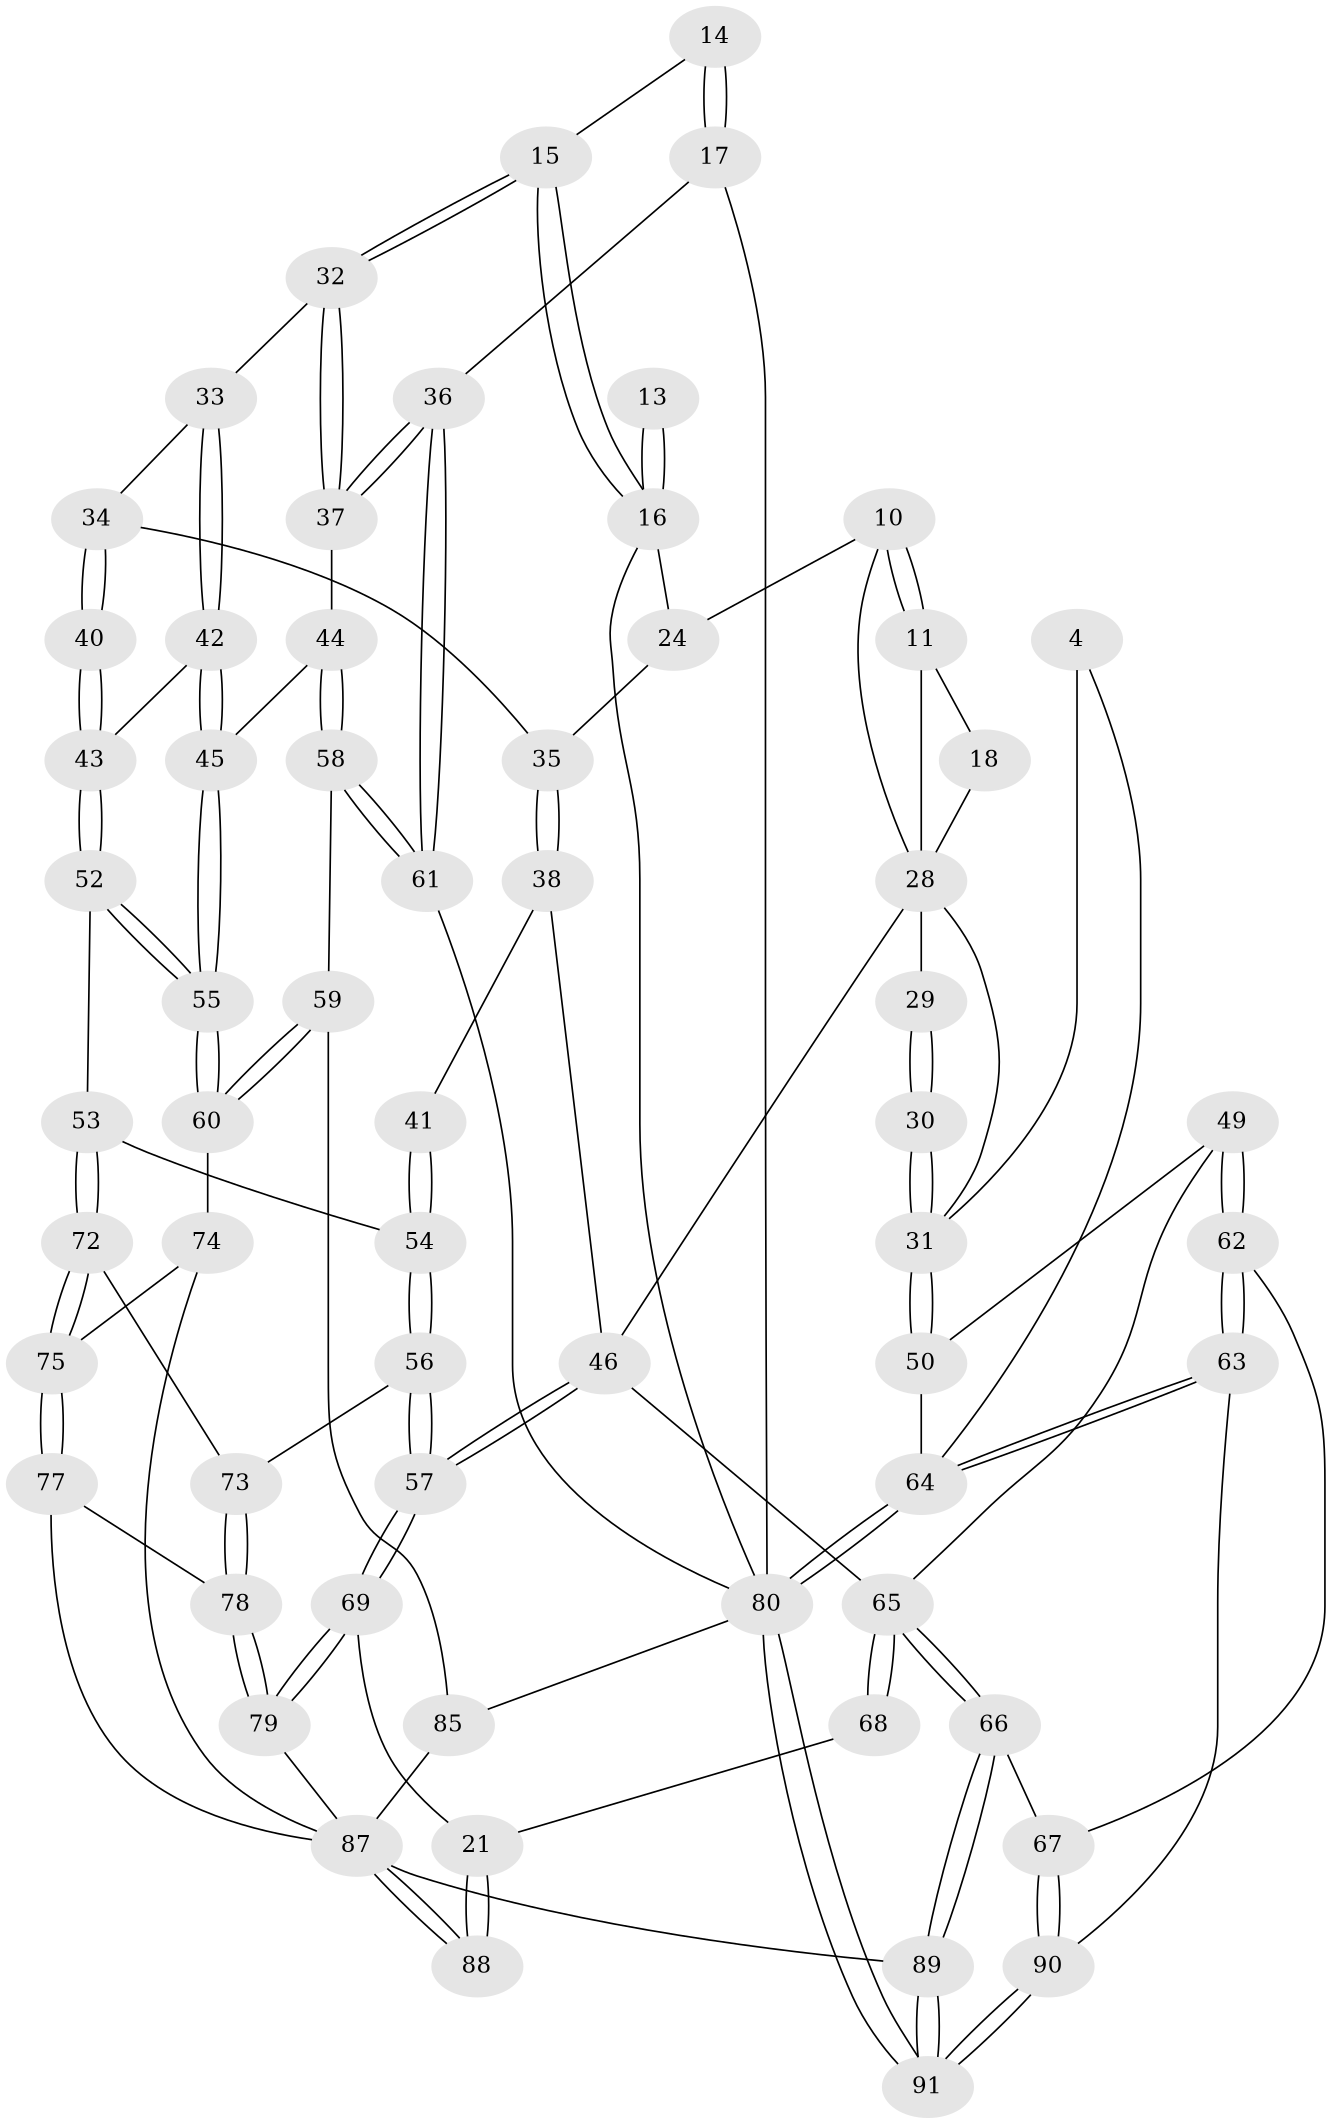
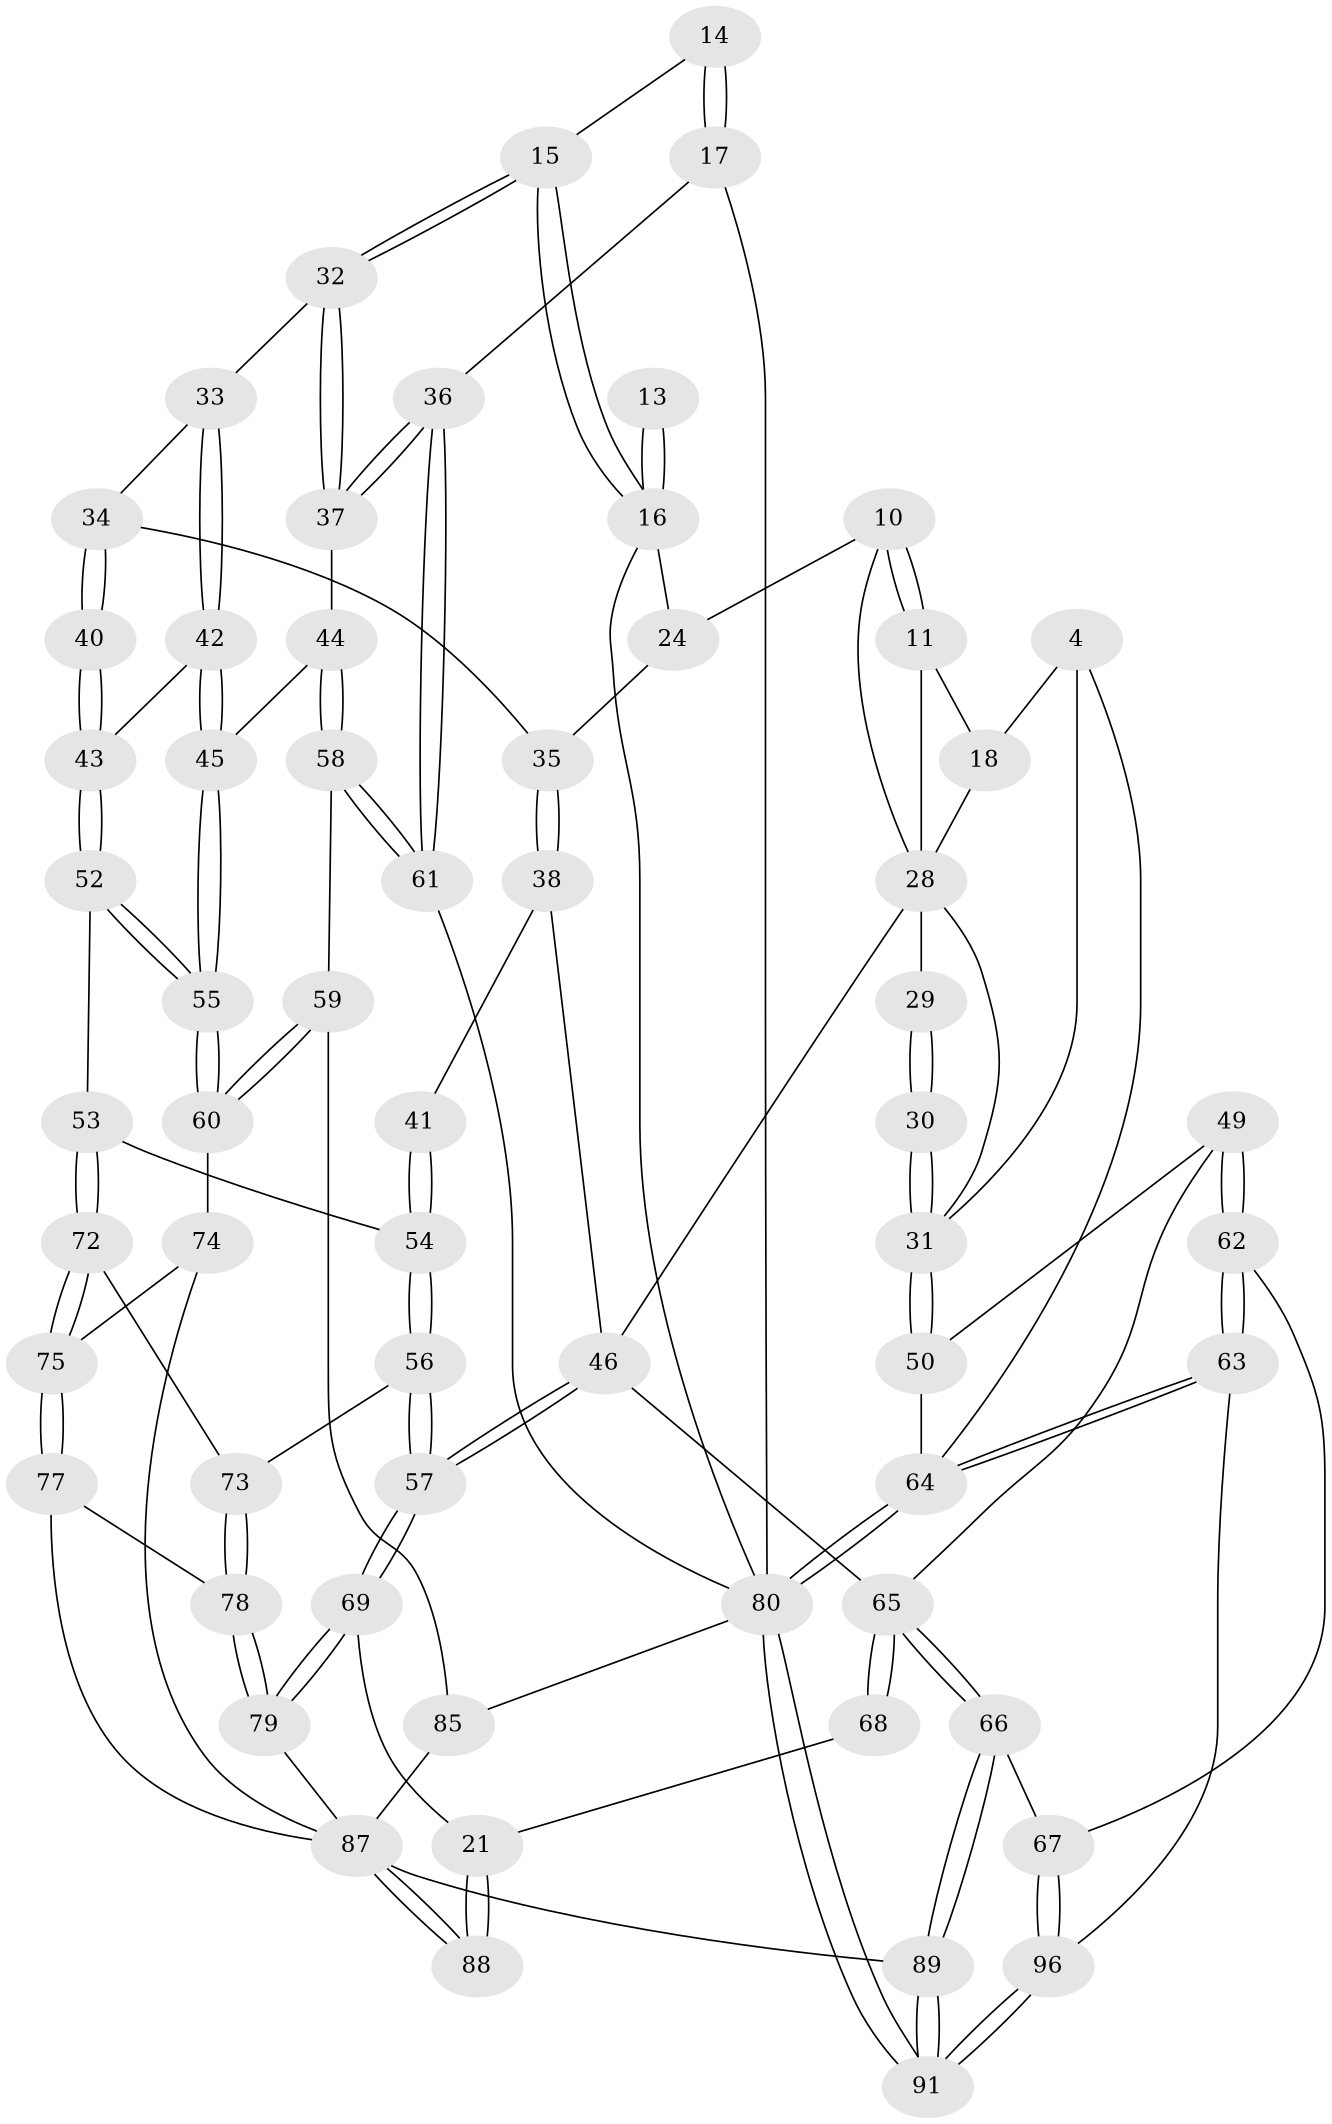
edge "4" -- "18": added
node "90": label "90" -> "96"
